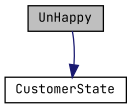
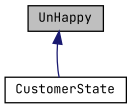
edge "UnHappy" -> "CustomerState": reversed
